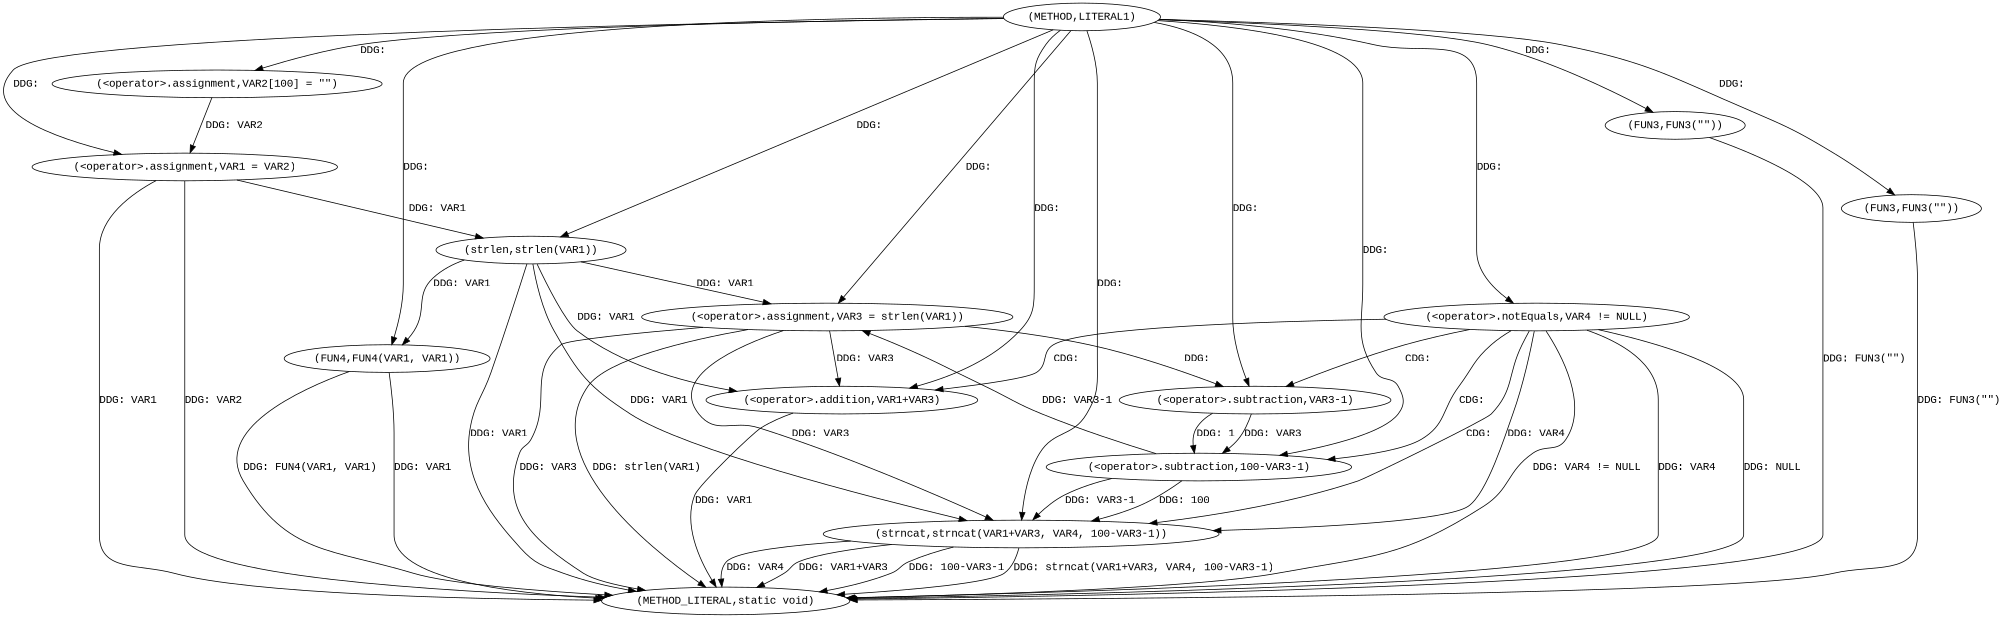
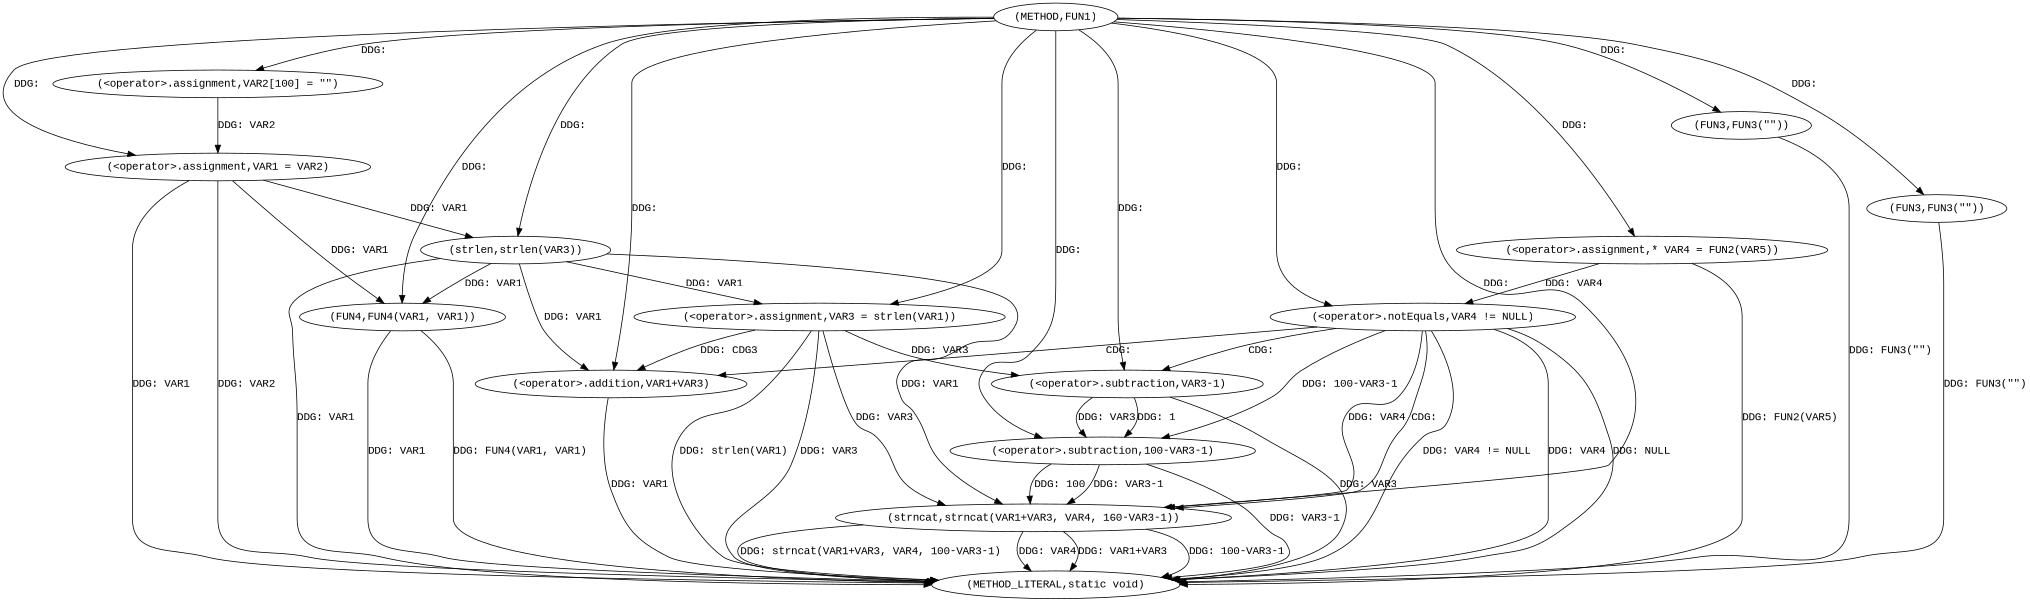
node "(METHOD,LITERAL1)": label "(METHOD,LITERAL1)" -> "(METHOD,FUN1)"
edge "(<operator>.assignment,VAR1 = VAR2)" -> "(FUN4,FUN4(VAR1, VAR1))": added, label "DDG: VAR1"
node "(strlen,strlen(VAR1))": label "(strlen,strlen(VAR1))" -> "(strlen,strlen(VAR3))"
node "(<operator>.assignment,* VAR4 = FUN2(VAR5))": added
edge "(<operator>.assignment,VAR3 = strlen(VAR1))" -> "(<operator>.addition,VAR1+VAR3)": label "DDG: VAR3" -> "DDG: CDG3"
edge "(<operator>.assignment,VAR3 = strlen(VAR1))" -> "(<operator>.subtraction,VAR3-1)": label "DDG: " -> "DDG: VAR3"
edge "(<operator>.subtraction,100-VAR3-1)" -> "(<operator>.assignment,VAR3 = strlen(VAR1))": now "(<operator>.subtraction,100-VAR3-1)" -> "(METHOD_LITERAL,static void)"
edge "(<operator>.notEquals,VAR4 != NULL)" -> "(<operator>.subtraction,100-VAR3-1)": label "CDG: " -> "DDG: 100-VAR3-1"
edge "(<operator>.subtraction,VAR3-1)" -> "(METHOD_LITERAL,static void)": added, label "DDG: VAR3"
node "(strncat,strncat(VAR1+VAR3, VAR4, 100-VAR3-1))": label "(strncat,strncat(VAR1+VAR3, VAR4, 100-VAR3-1))" -> "(strncat,strncat(VAR1+VAR3, VAR4, 160-VAR3-1))"
